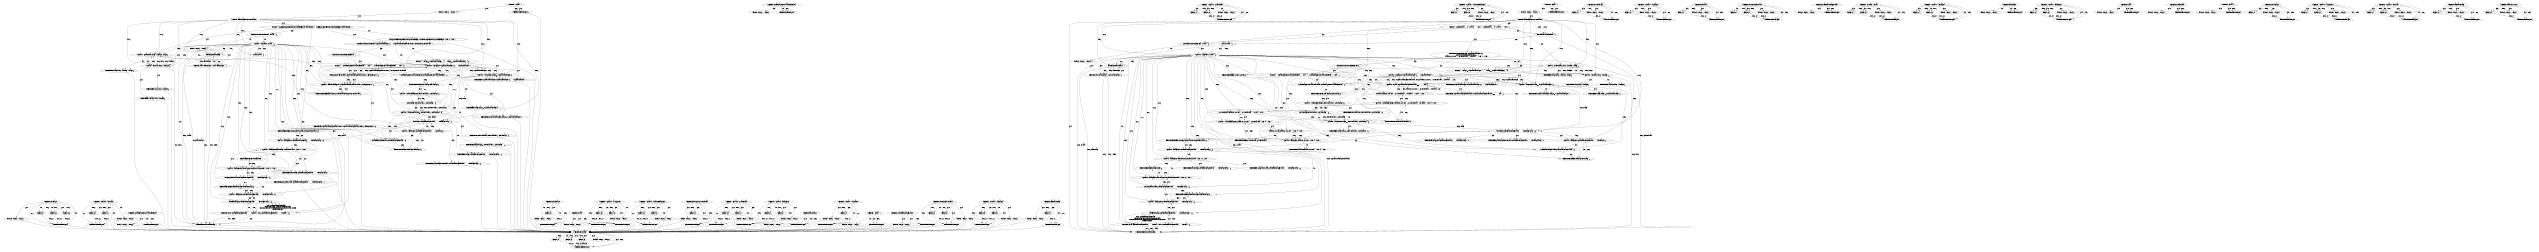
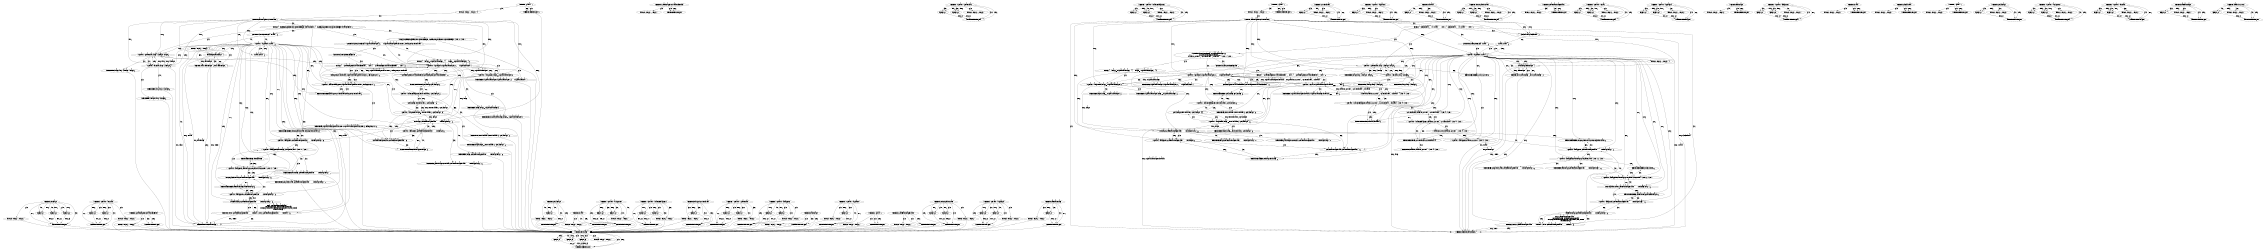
edge "<(<operator>.fieldAccess,Platform::Current)<SUB>9</SUB>>" -> "<(Platform.Current,Platform::Current())<SUB>9</SUB>>": removed, label "CFG:"
edge "<(<operator>.fieldAccess,Platform::Current)<SUB>9</SUB>>" -> "<(IDENTIFIER,Platform,Platform::Current())<SUB>9</SUB>>": now "(FIELD_IDENTIFIER,CurrentThread,CurrentThread)" -> "<(IDENTIFIER,Platform,Platform::Current())<SUB>9</SUB>>"
